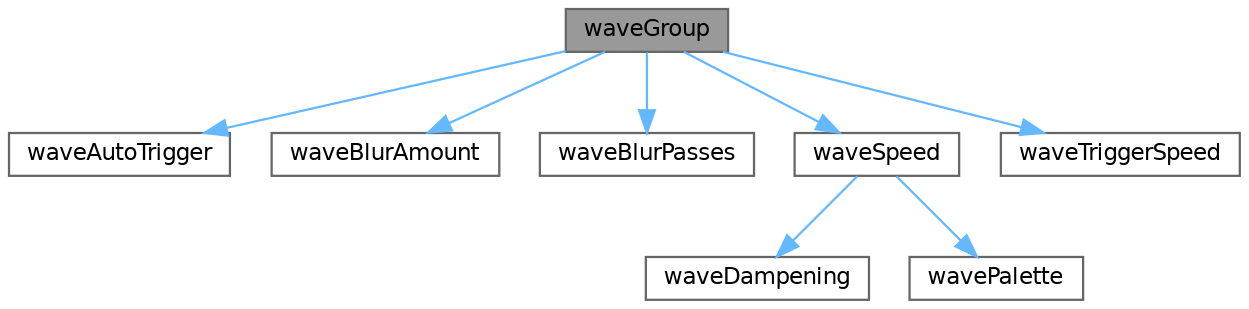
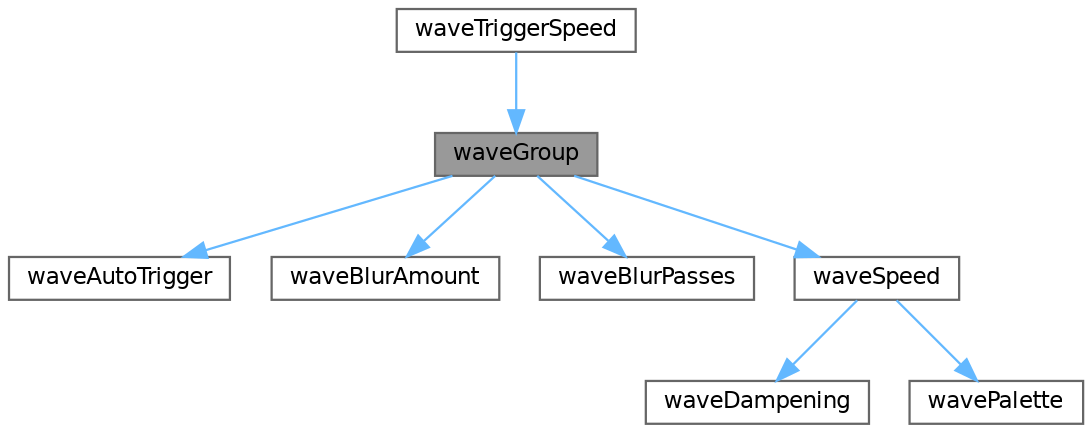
edge "waveGroup" -> "waveTriggerSpeed": reversed
